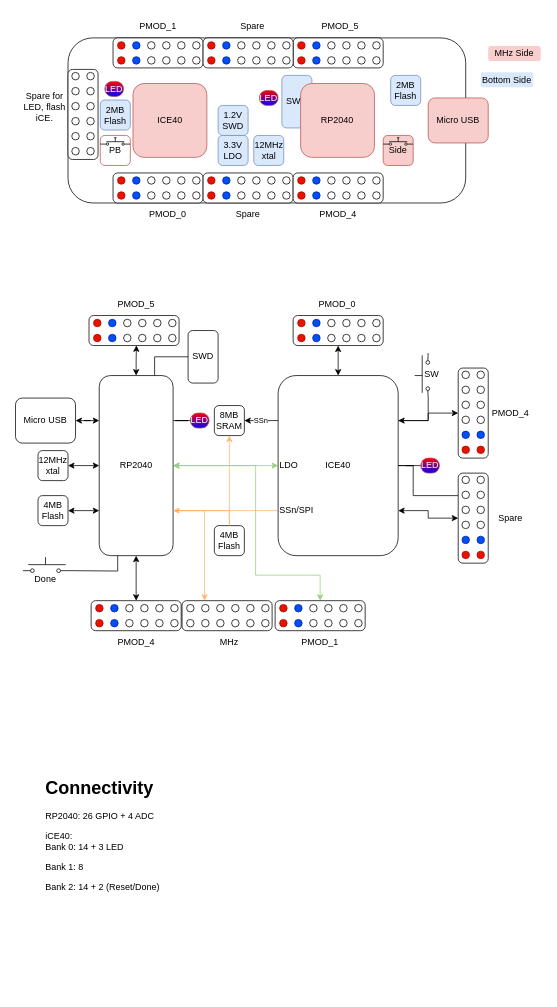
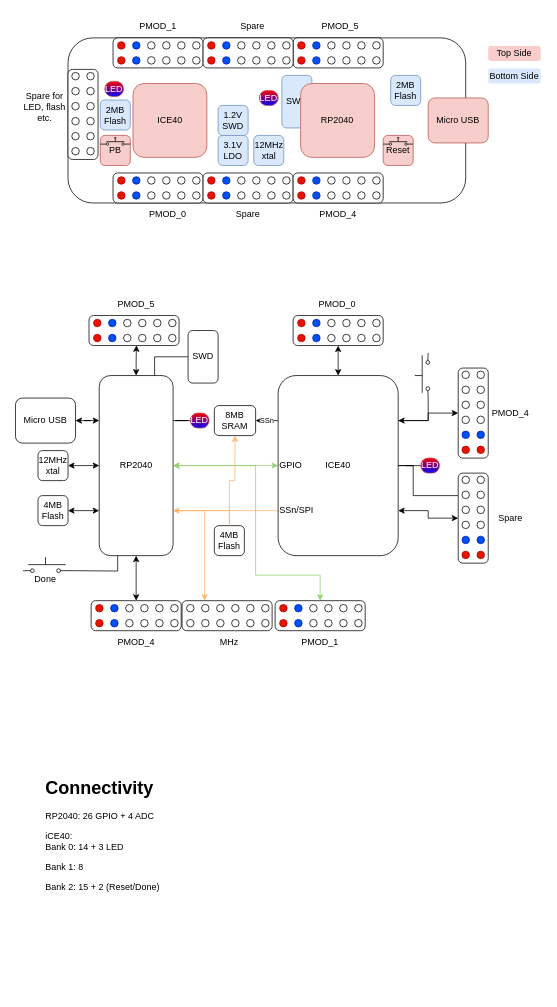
node "MHz Side": label "MHz Side" -> "Top Side"
node "Bottom Side": moved (507, 80) -> (514, 76)
node "Spare for LED, flash iCE.": label "Spare for LED, flash iCE." -> "Spare for LED, flash etc."
node "PB": fillcolor #ffffff -> #f8cecc
node "3.3V LDO": label "3.3V LDO" -> "3.1V LDO"
node "Side": label "Side" -> "Reset"
node "SW": removed
node "8MB SRAM": size 30x30 -> 41x30
node "LDO": label "LDO" -> "GPIO"
node "ConnectivityRP2040: 26 GPIO + 4 ADC iCE40: Bank 0: 14 + 3 LED Bank 1: 8 Bank 2: 14 + 2 (Reset/Done)": label "ConnectivityRP2040: 26 GPIO + 4 ADC iCE40: Bank 0: 14 + 3 LED Bank 1: 8 Bank 2: 14 + 2 (Reset/Done)" -> "ConnectivityRP2040: 26 GPIO + 4 ADC iCE40: Bank 0: 14 + 3 LED Bank 1: 8 Bank 2: 15 + 2 (Reset/Done)"
